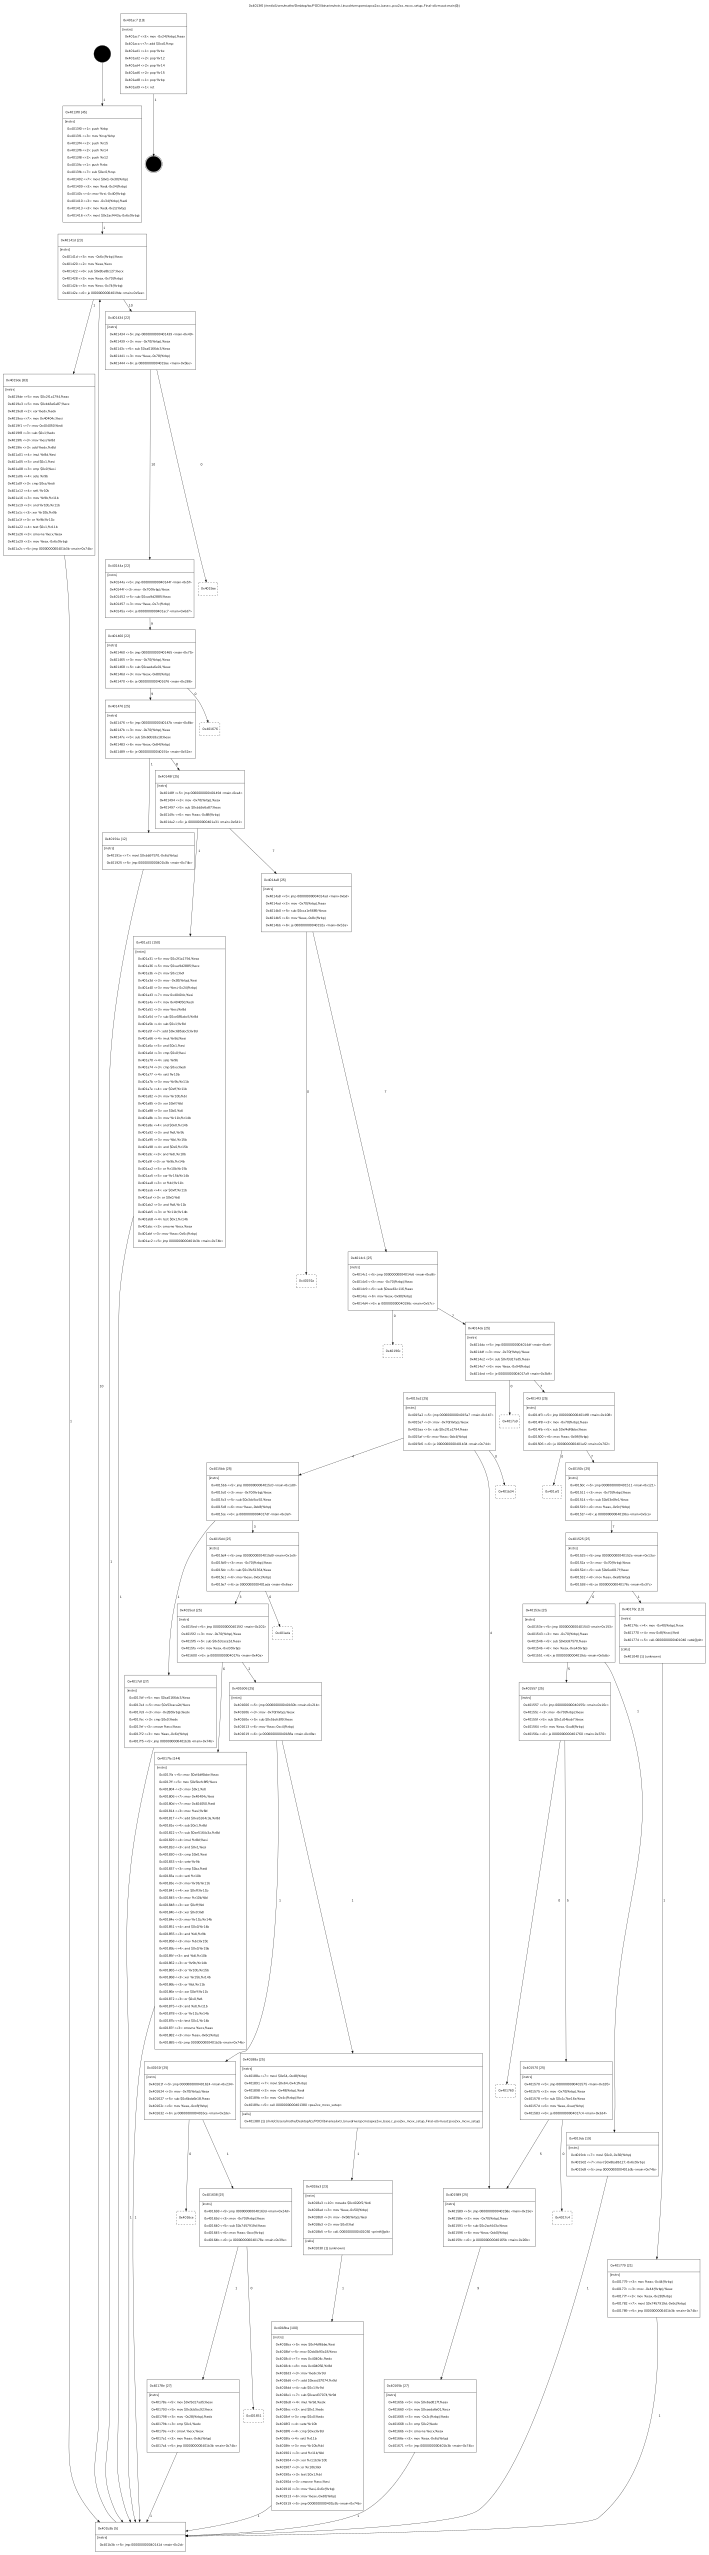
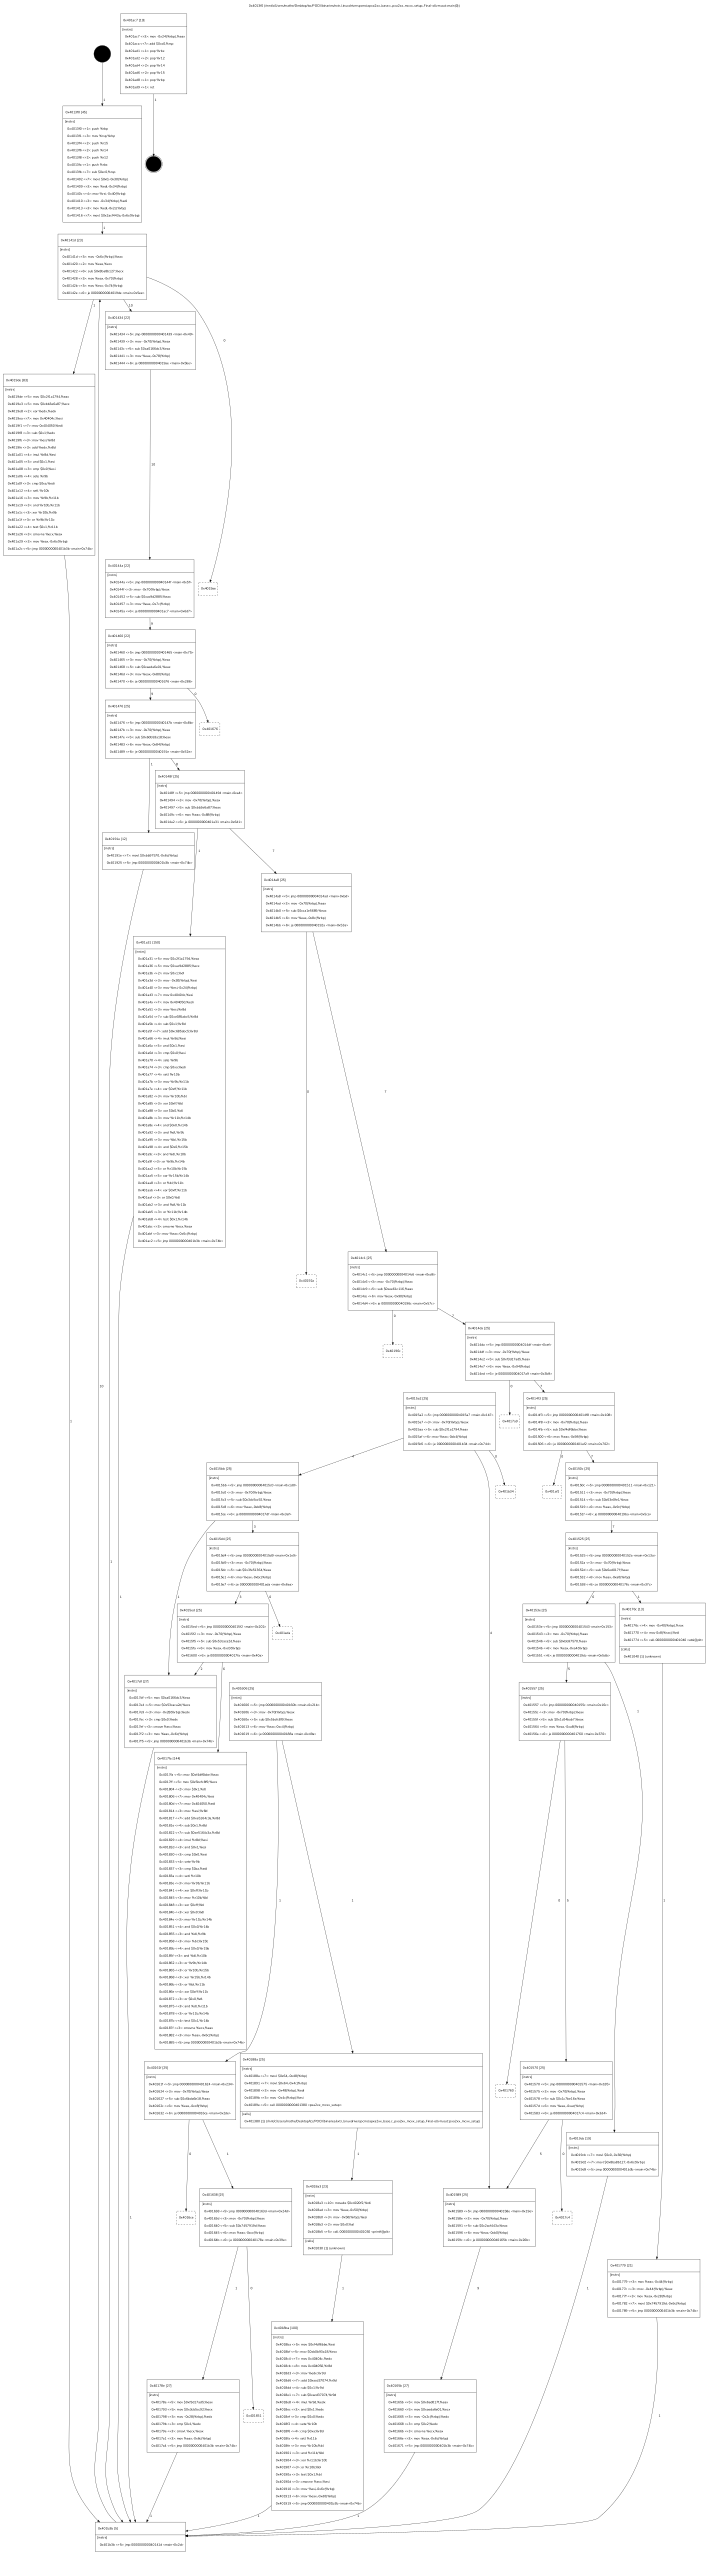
edge "0x401434 [22]" -> "0x4019ae": now "0x40141d [23]" -> "0x4019ae"
edge "0x4015ed [25]" -> "0x401606 [25]": now "0x4015ed [25]" -> "0x4017df [27]"
edge "0x4017fa [144]" -> "0x401b3b [5]": removed, label "1"
